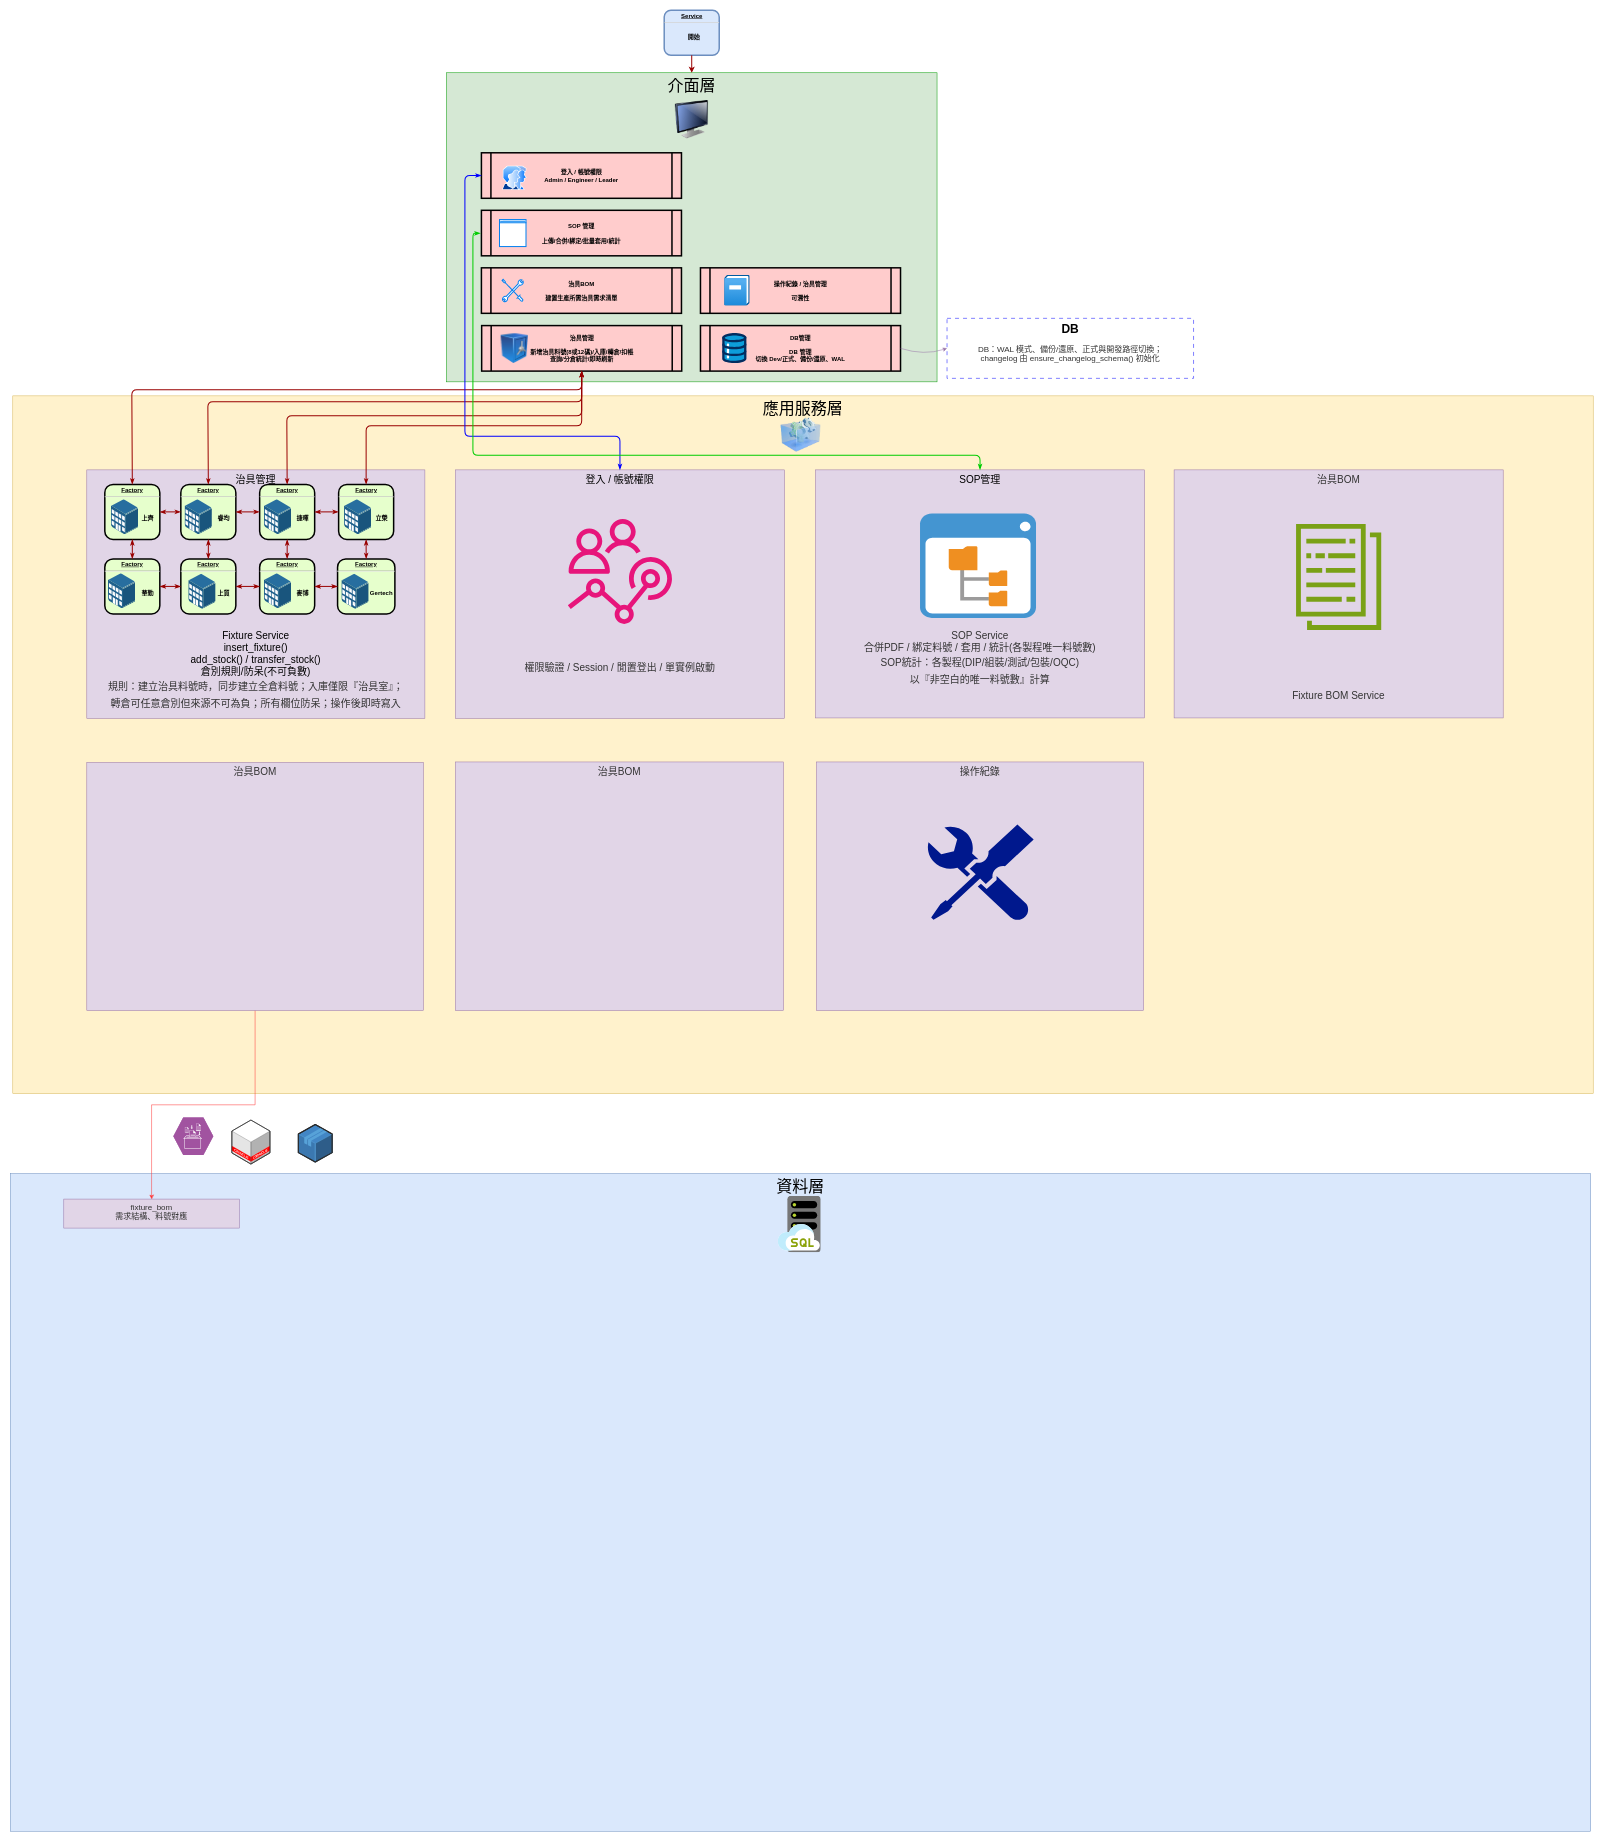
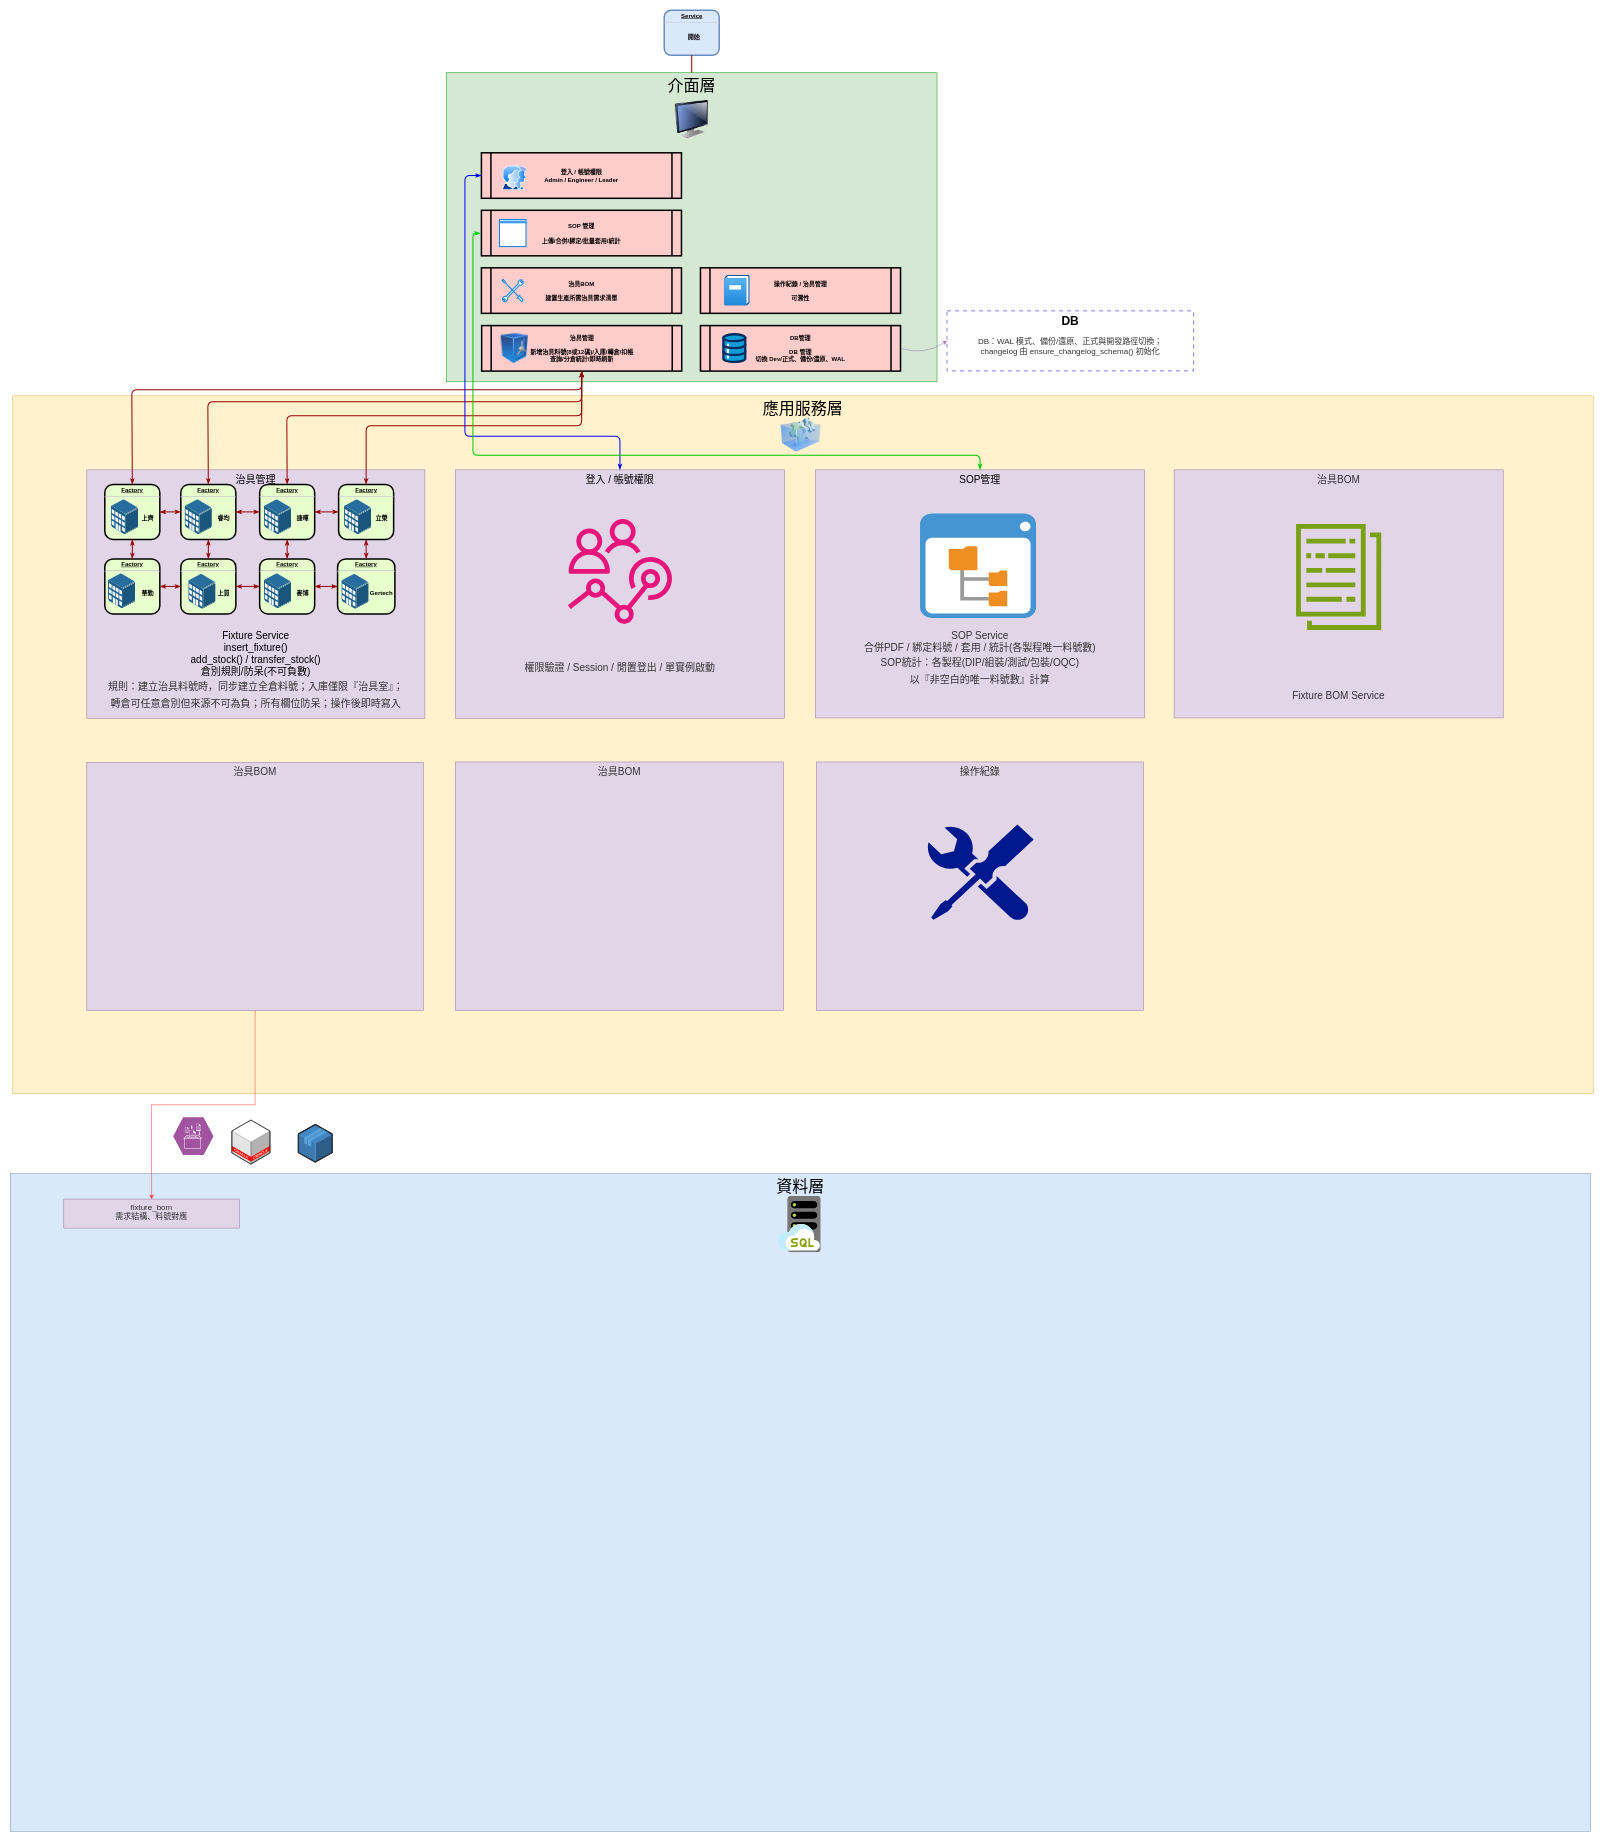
edge "Service 開始" -> "介面層": arrowhead classic -> none
node "DBDB：WAL 模式、備份/還原、正式與開發路徑切換； changelog 由 ensure_changelog_schema() 初始化": moved (1070, 348) -> (1070, 341)
